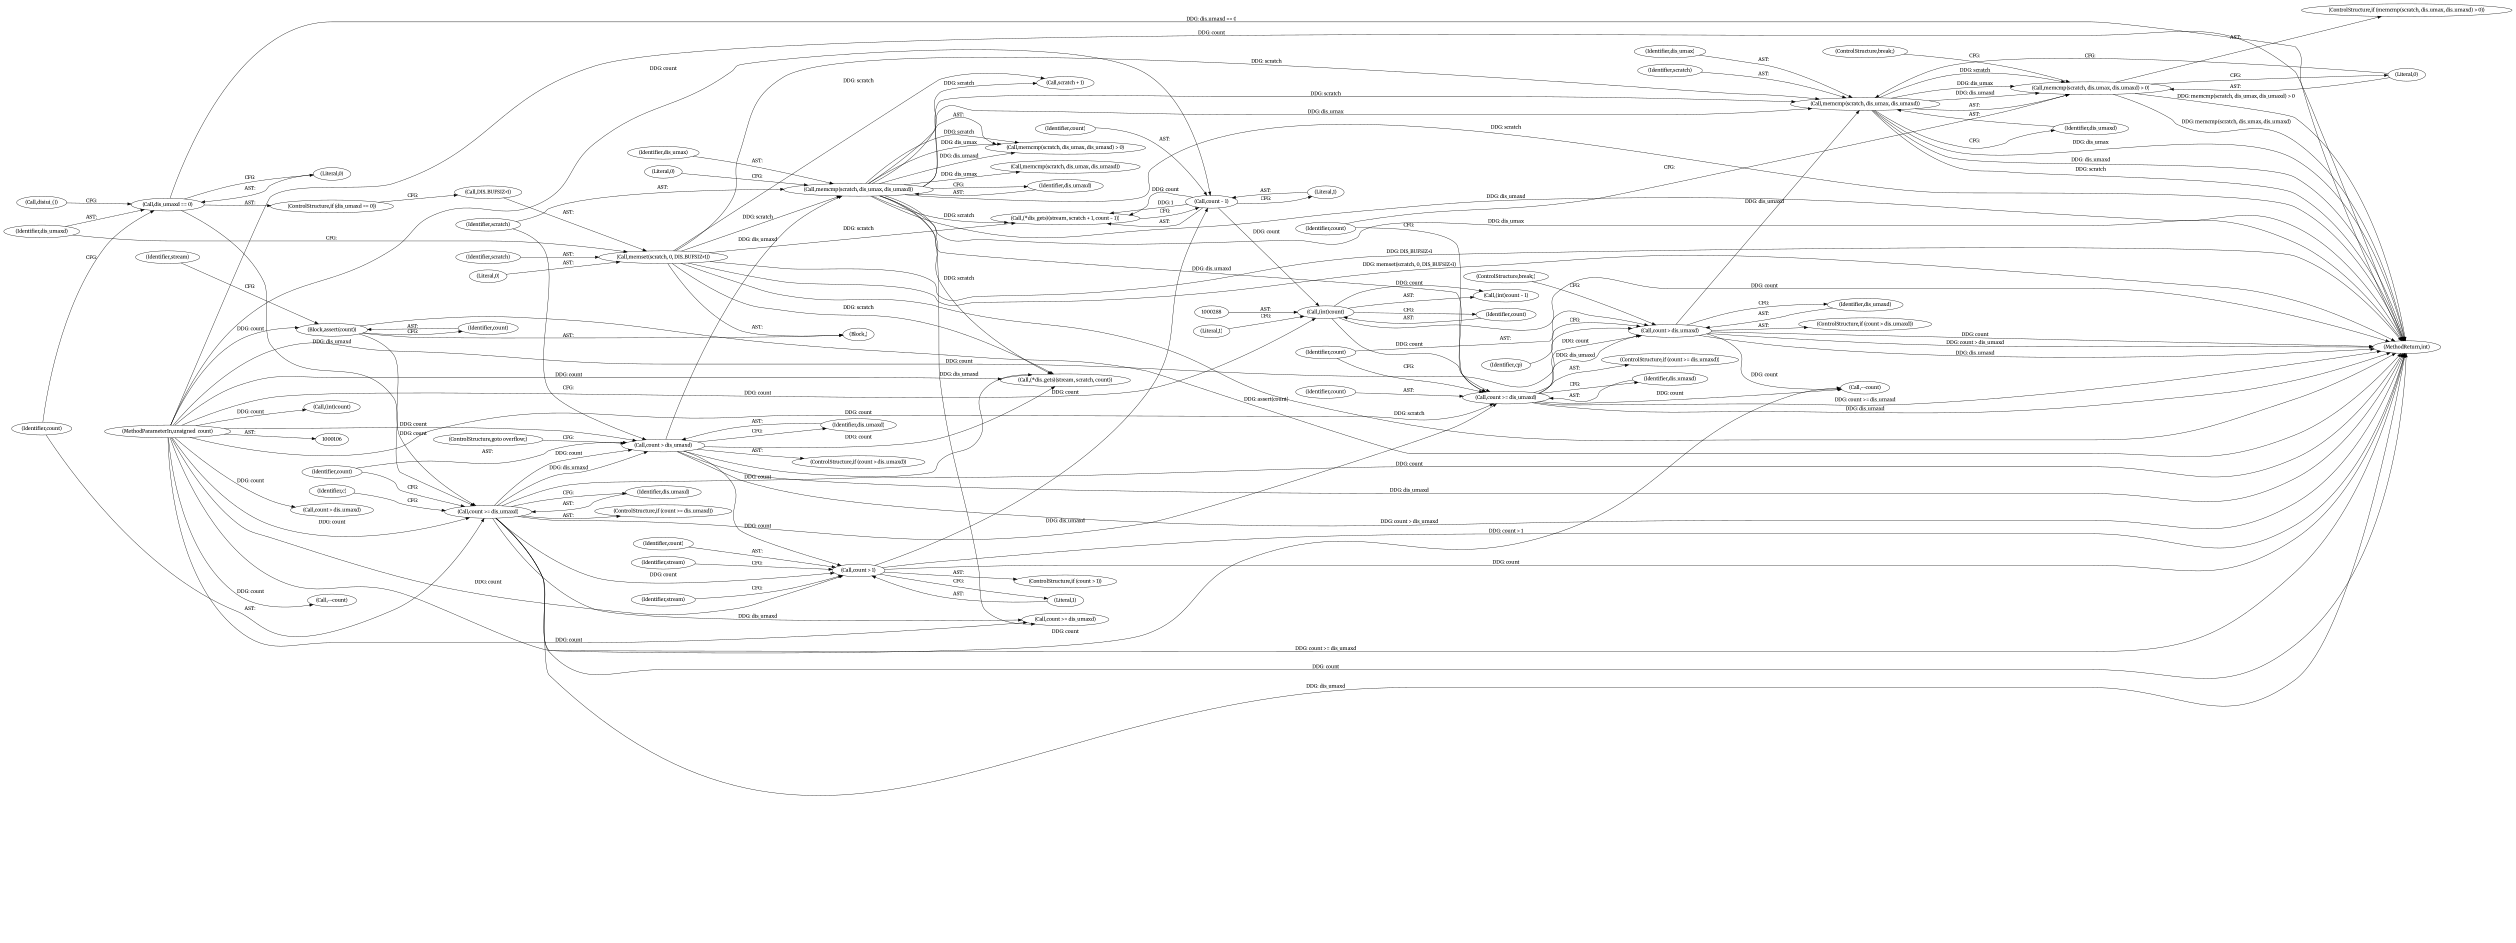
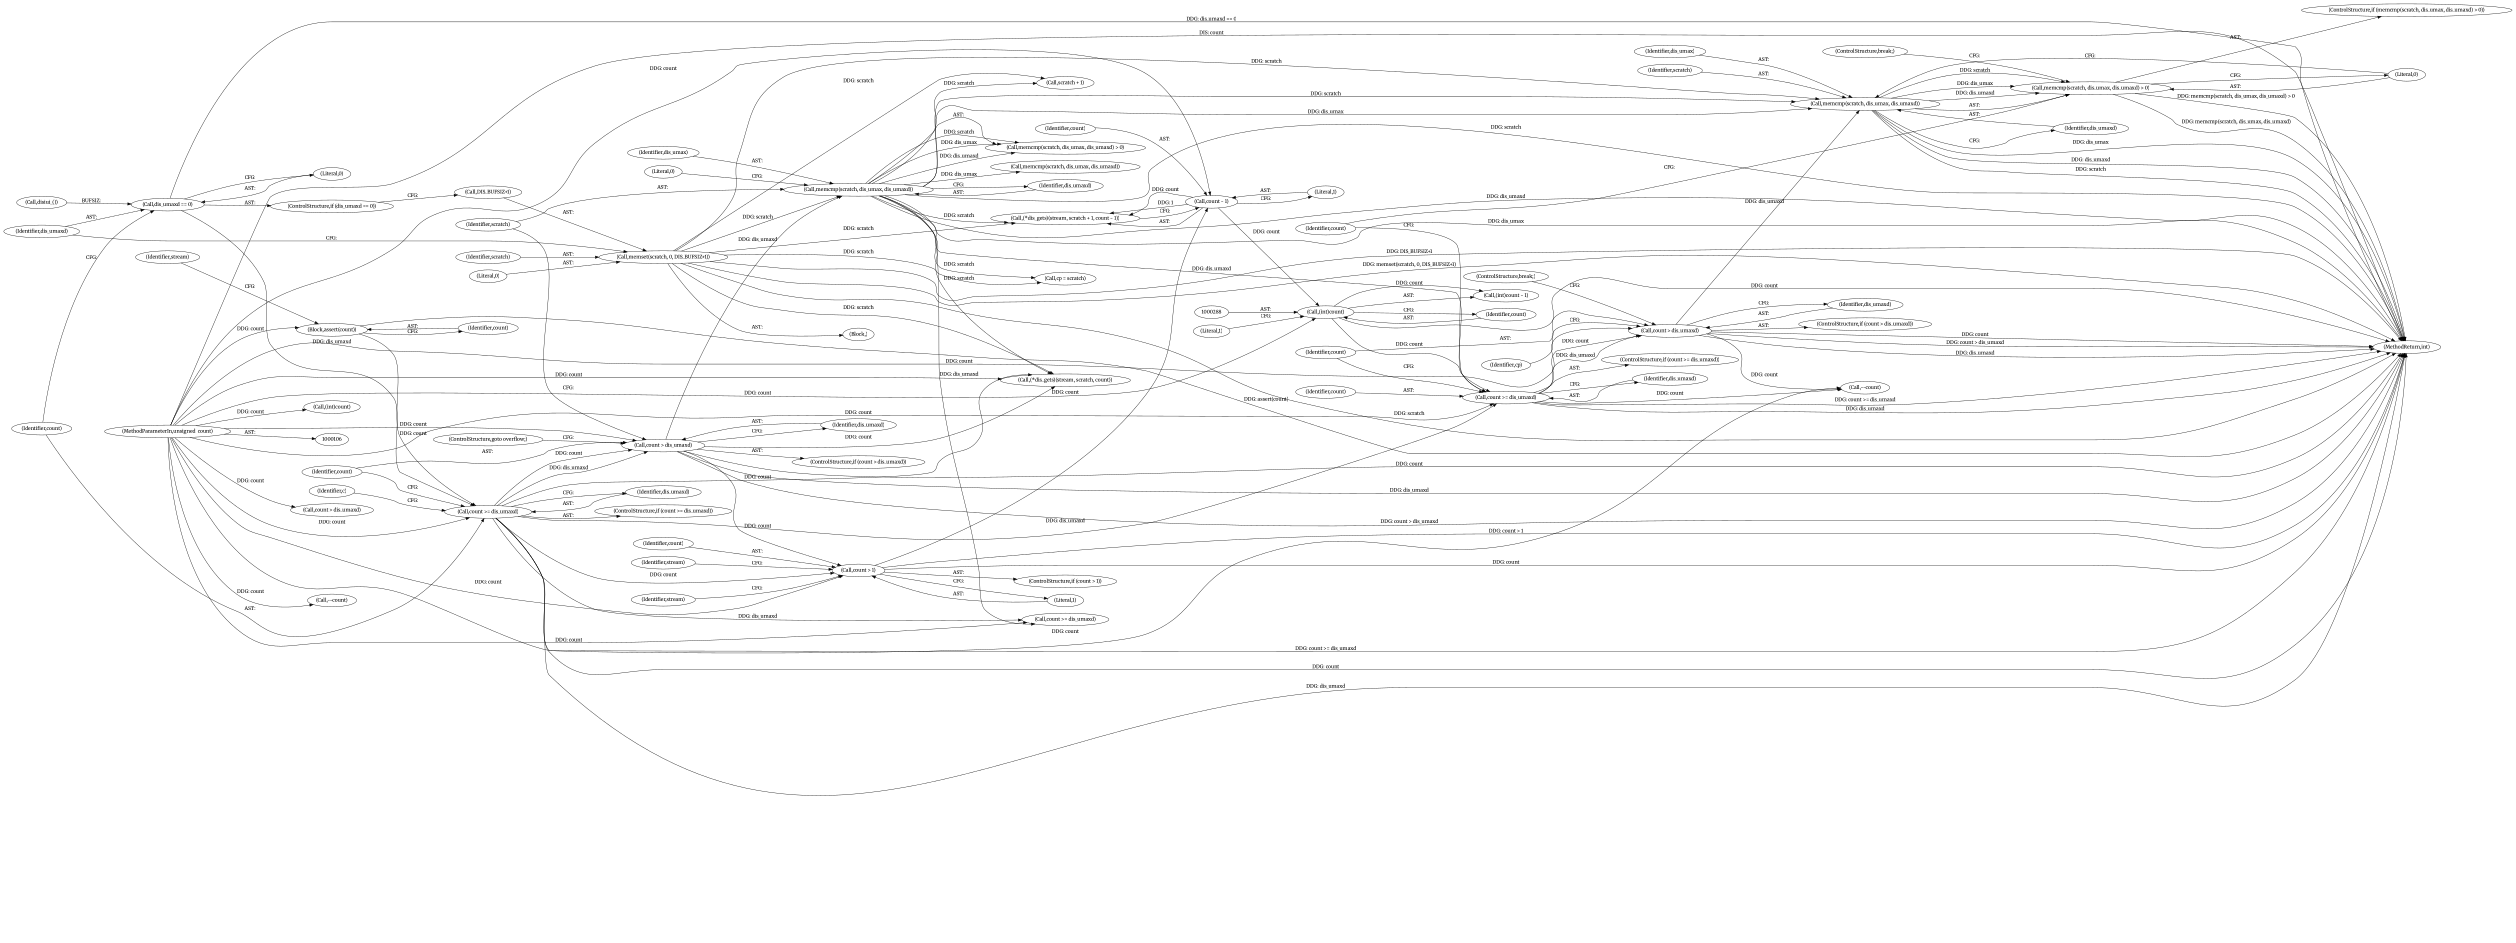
edge "(MethodParameterIn,unsigned  count)" -> "(MethodReturn,int)": label "DDG: count" -> "DIS: count"
edge "(Call,disiui_())" -> "(Call,dis_umaxd == 0)": label "CFG: " -> "BUFSIZ: "
node "(Call,cp = scratch)": added
edge "(Block,assert(count))" -> "(Block,)": removed, label "AST:"
